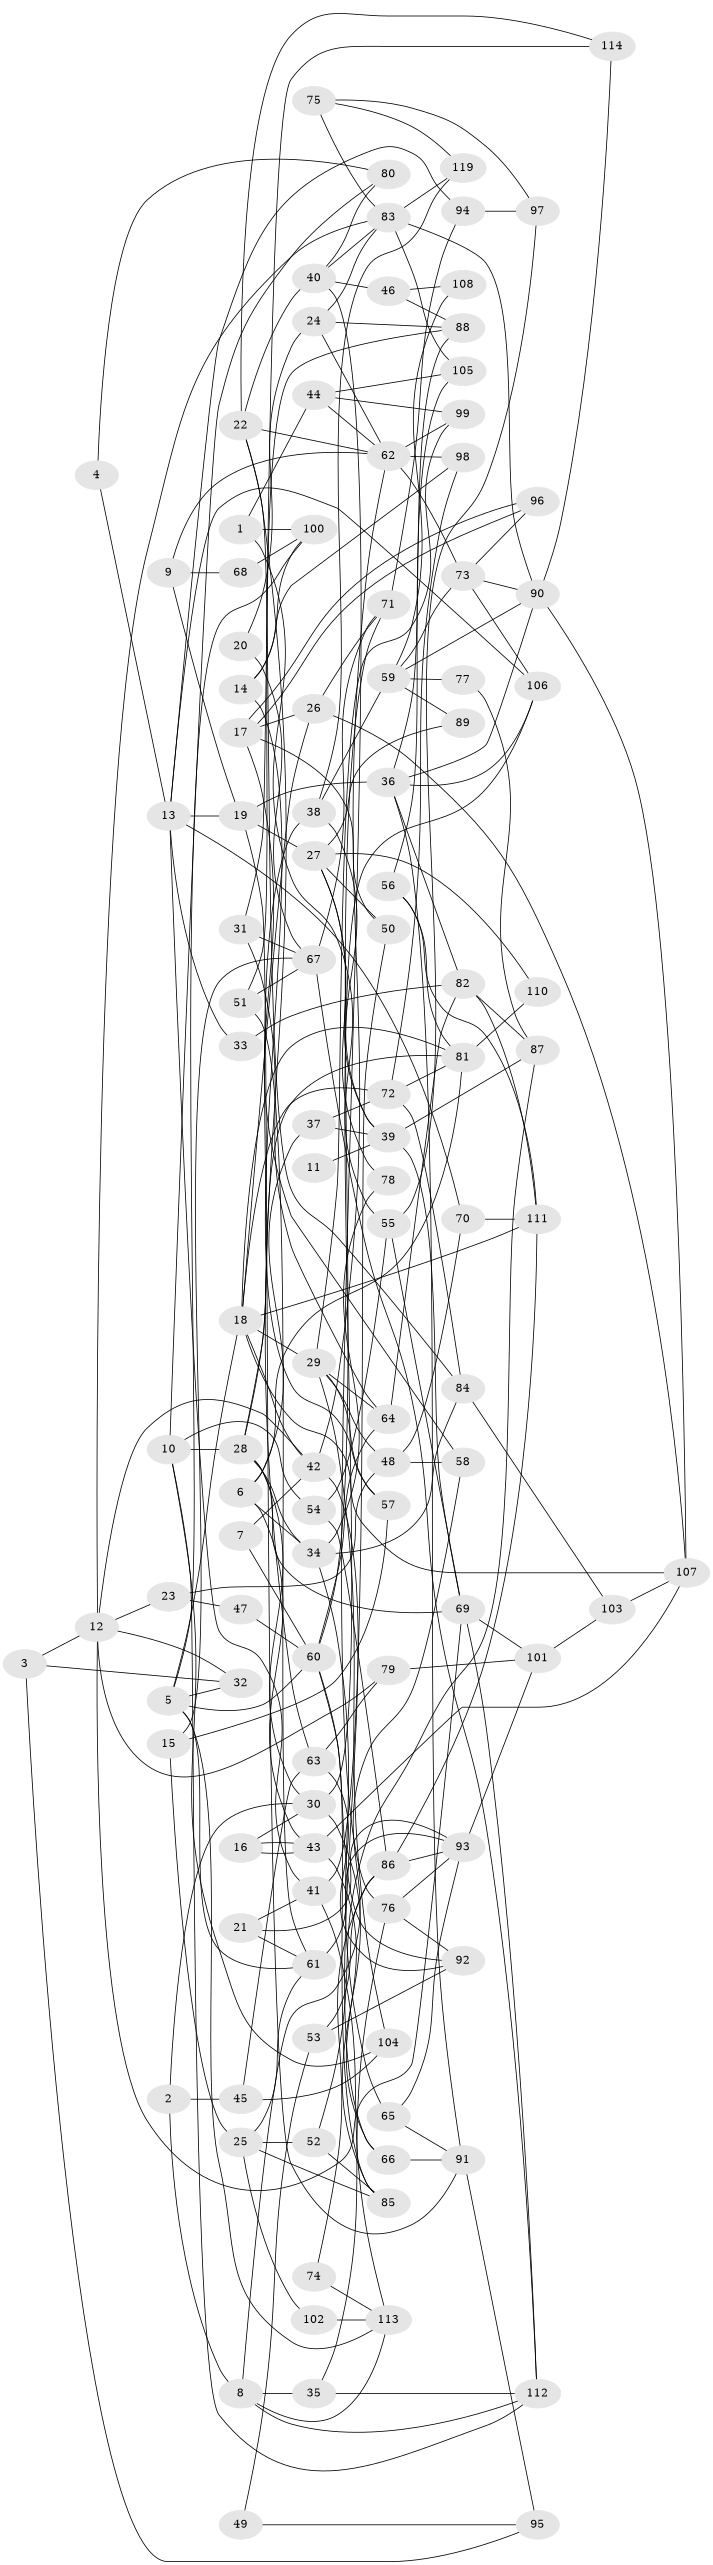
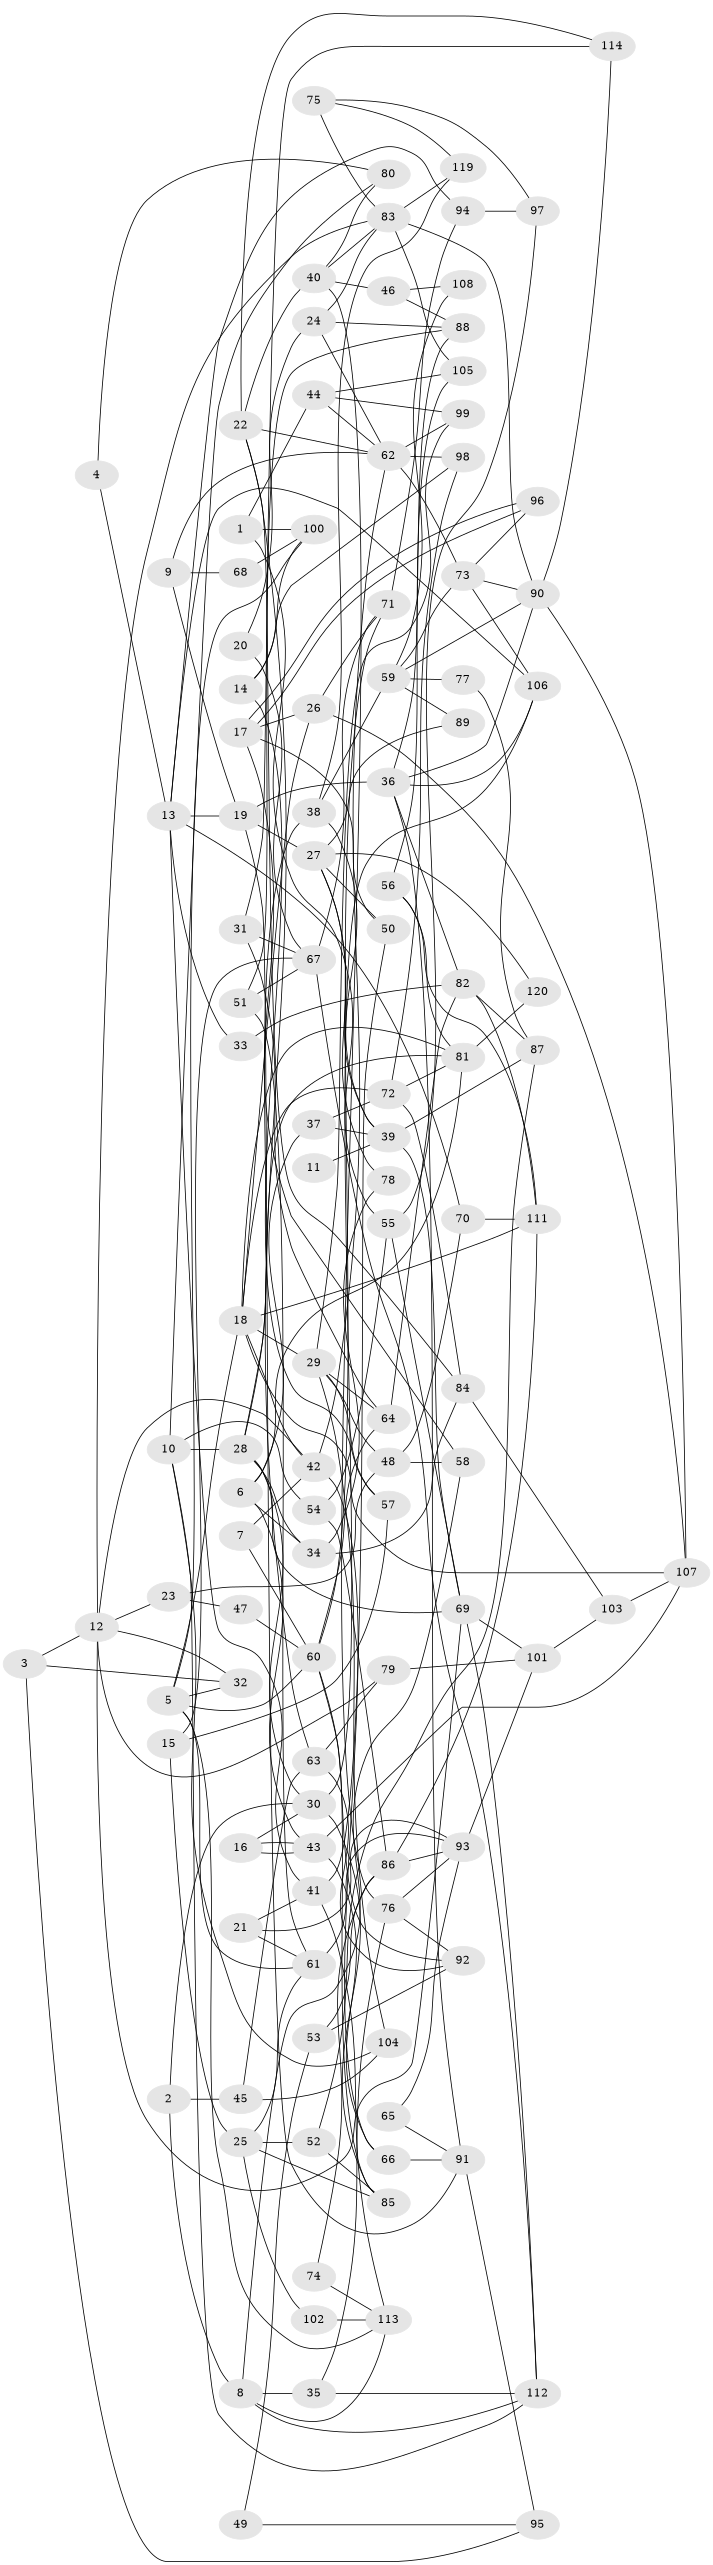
node "110": label "110" -> "120"
edge "34" -- "65": removed
